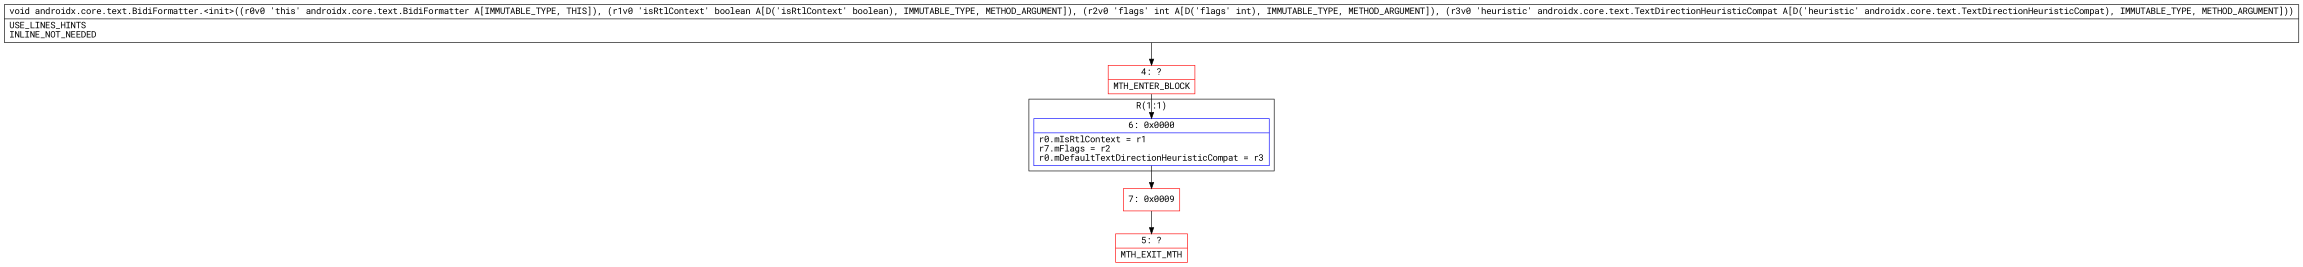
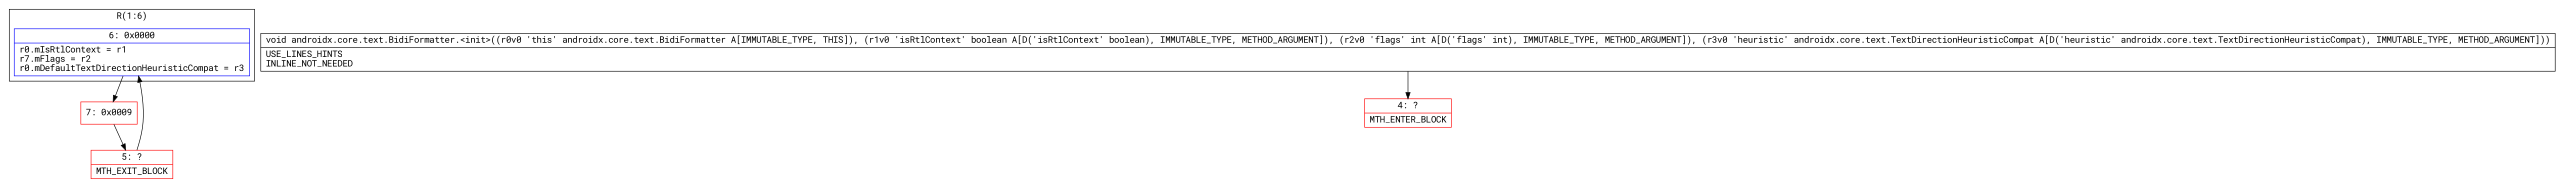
edge "4: ?" -> "6: 0x0000": now "5: ?" -> "6: 0x0000"
cluster "R(1:1)": label "R(1:1)" -> "R(1:6)"
node "5: ?": text "MTH_EXIT_MTH" -> "MTH_EXIT_BLOCK"
